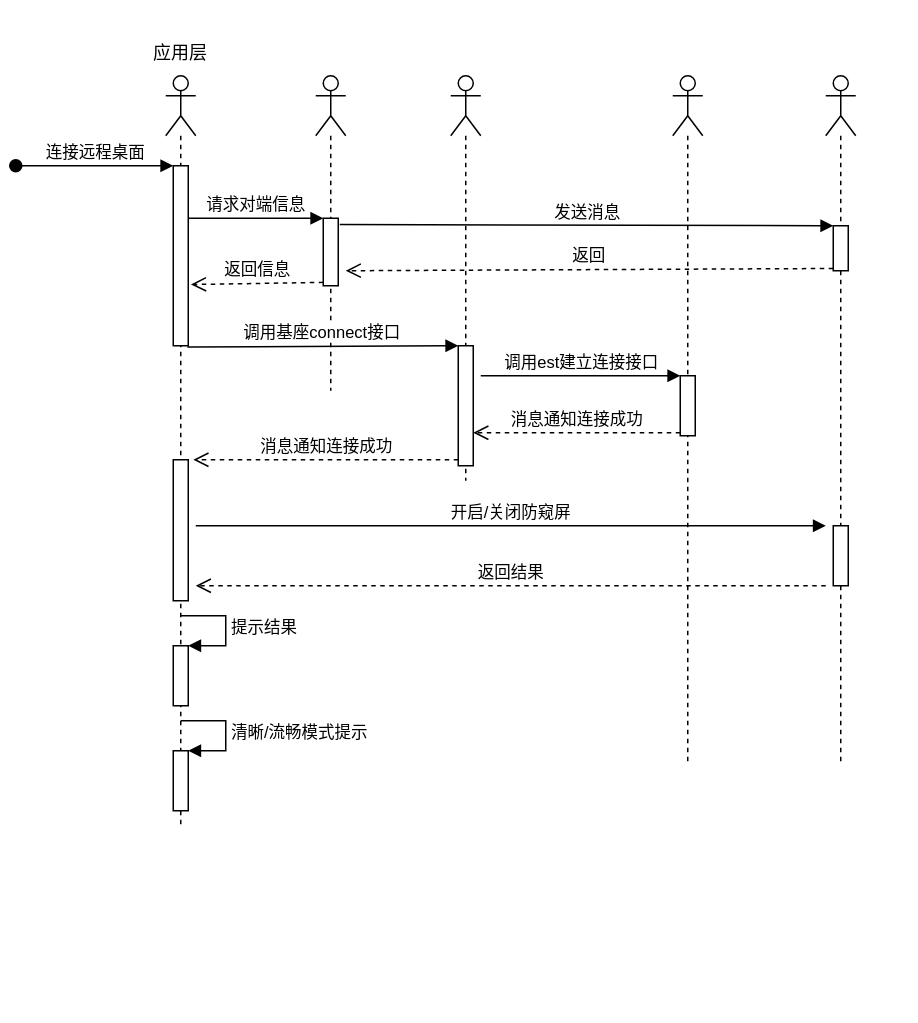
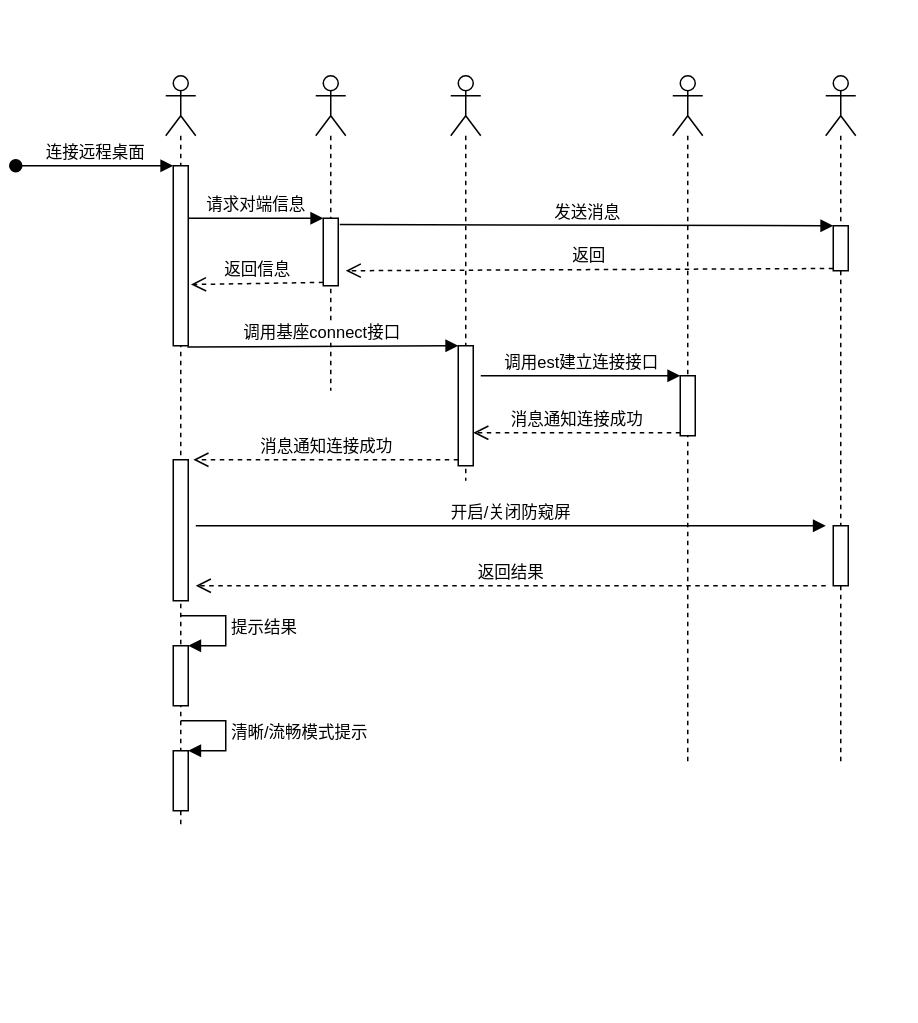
node "应用层": removed
